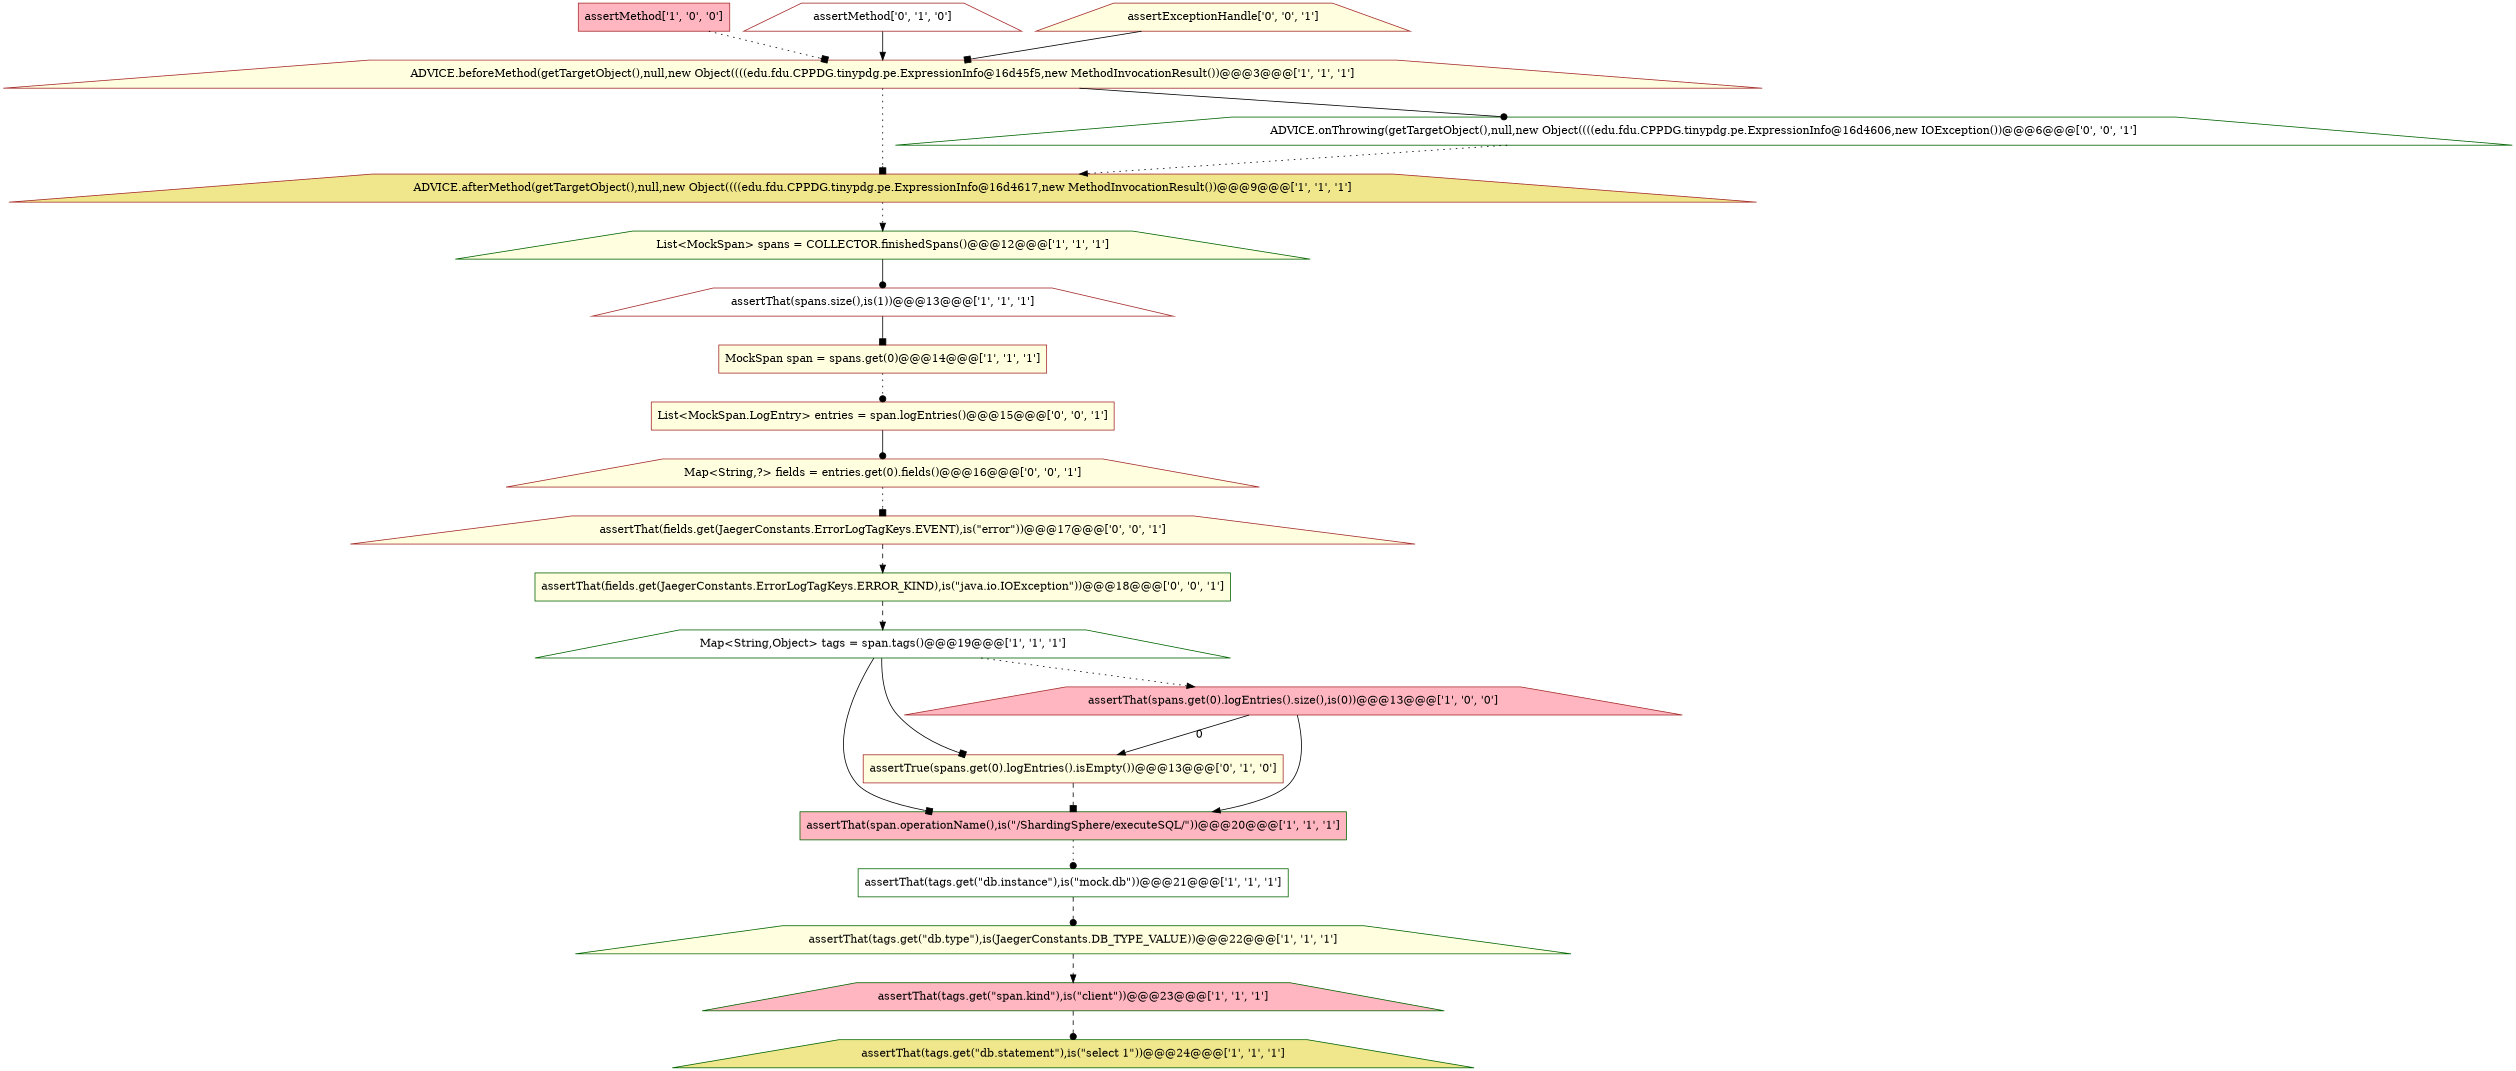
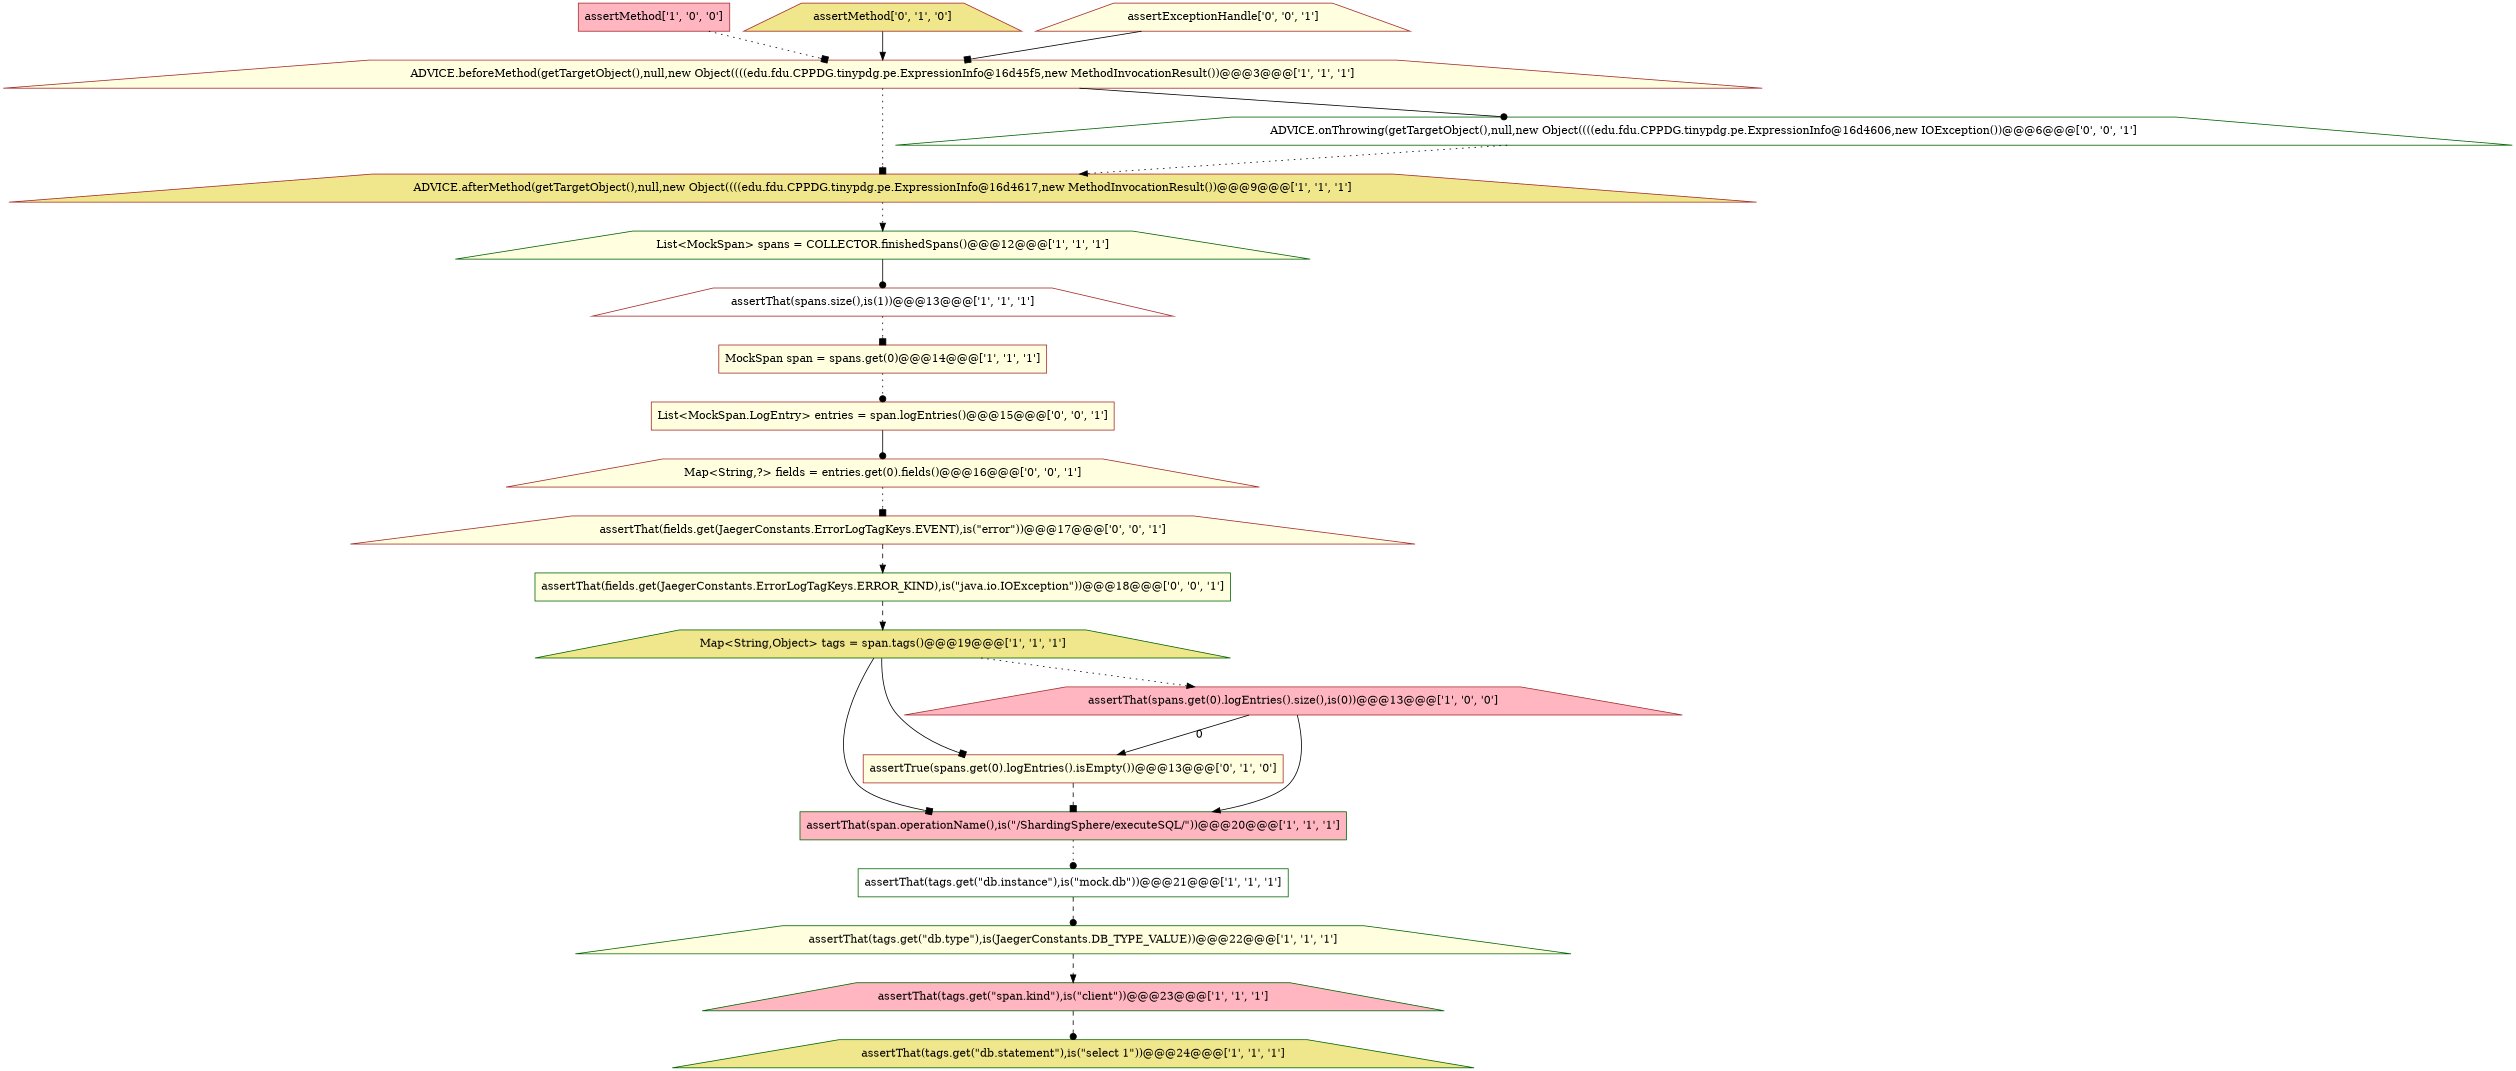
node "assertMethod['0', '1', '0']": fillcolor white -> khaki
edge "assertThat(spans.size(),is(1))@@@13@@@['1', '1', '1']" -> "MockSpan span = spans.get(0)@@@14@@@['1', '1', '1']": style solid -> dotted
node "Map<String,Object> tags = span.tags()@@@19@@@['1', '1', '1']": fillcolor white -> khaki
